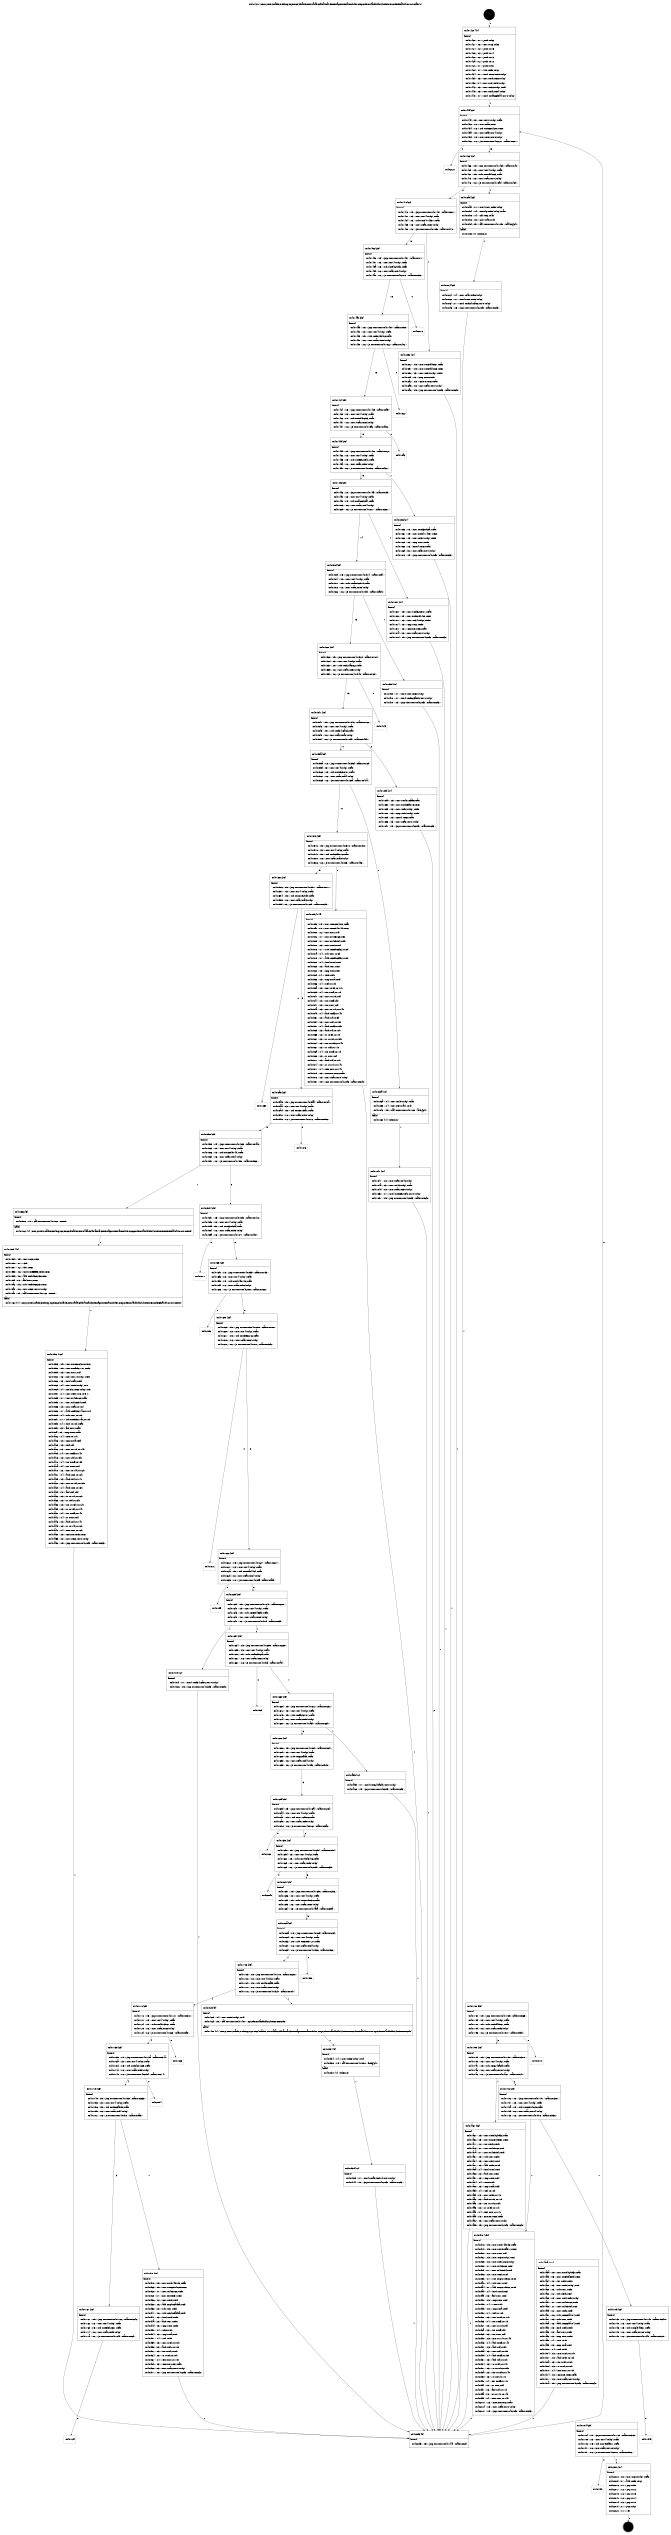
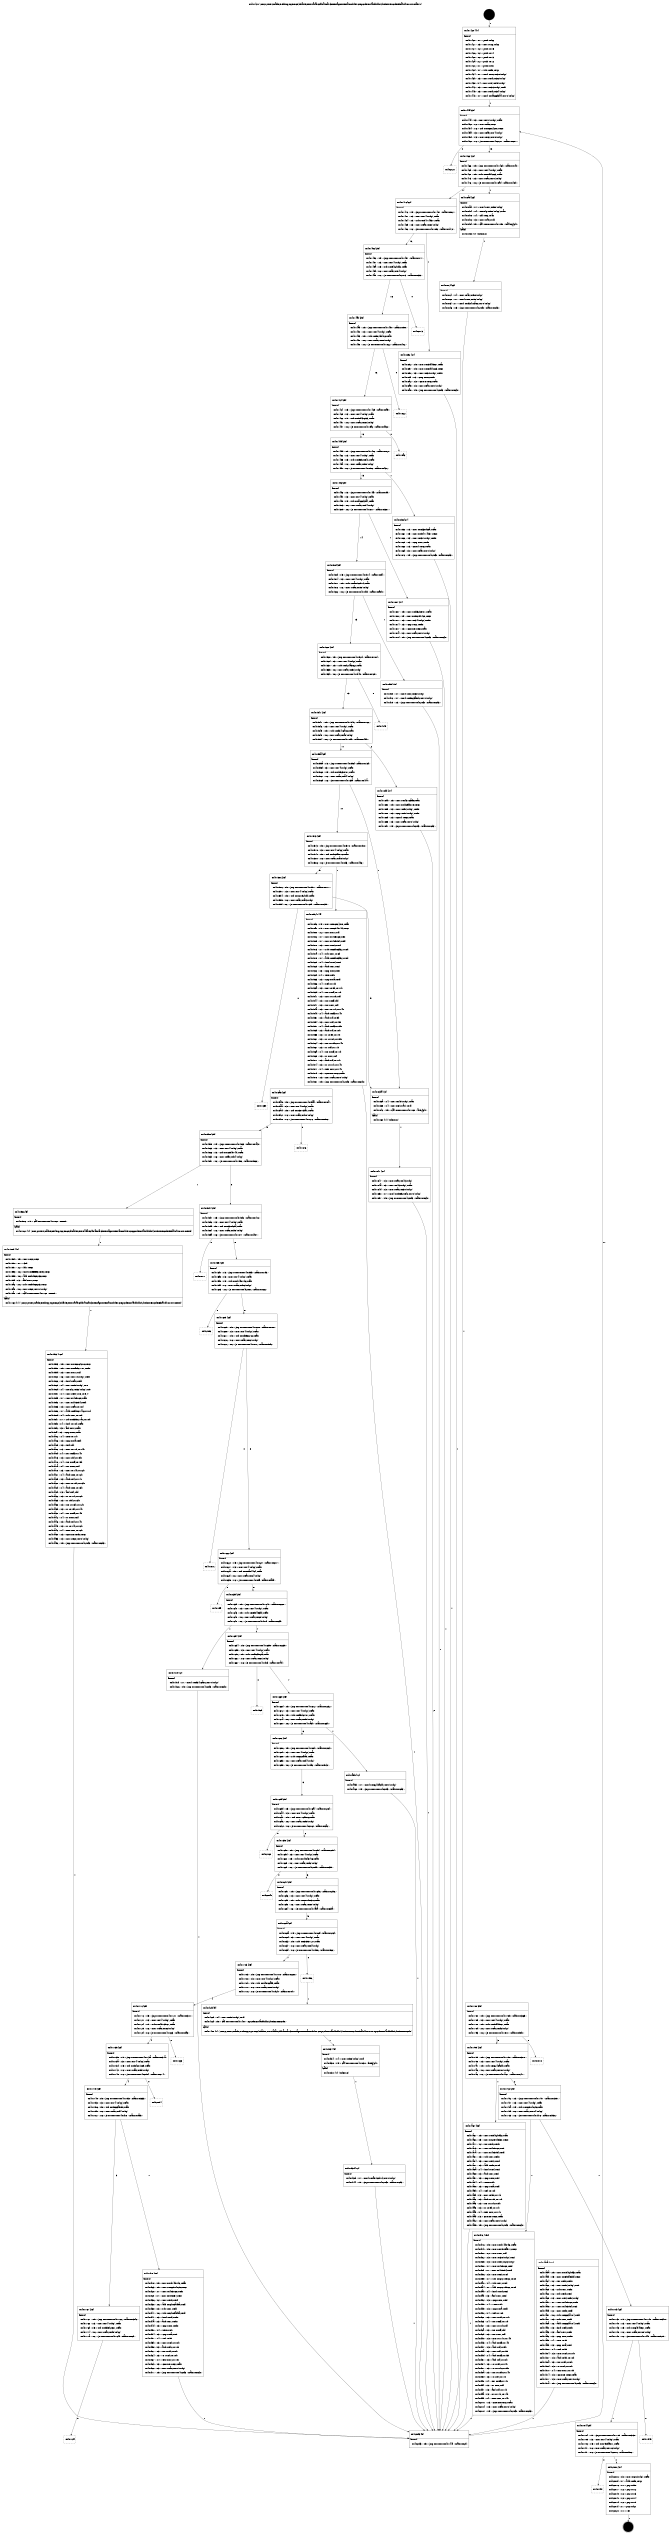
edge "0x40158c [25]" -> "0x4015a5 [25]": now "0x40158c [25]" -> "0x40183a [13]"
edge "0x401703 [25]" -> "0x401b2b [9]": now "0x401de6" -> "0x401b2b [9]"
edge "0x4017cb [25]" -> "0x4017e4 [25]": added, label "1"
